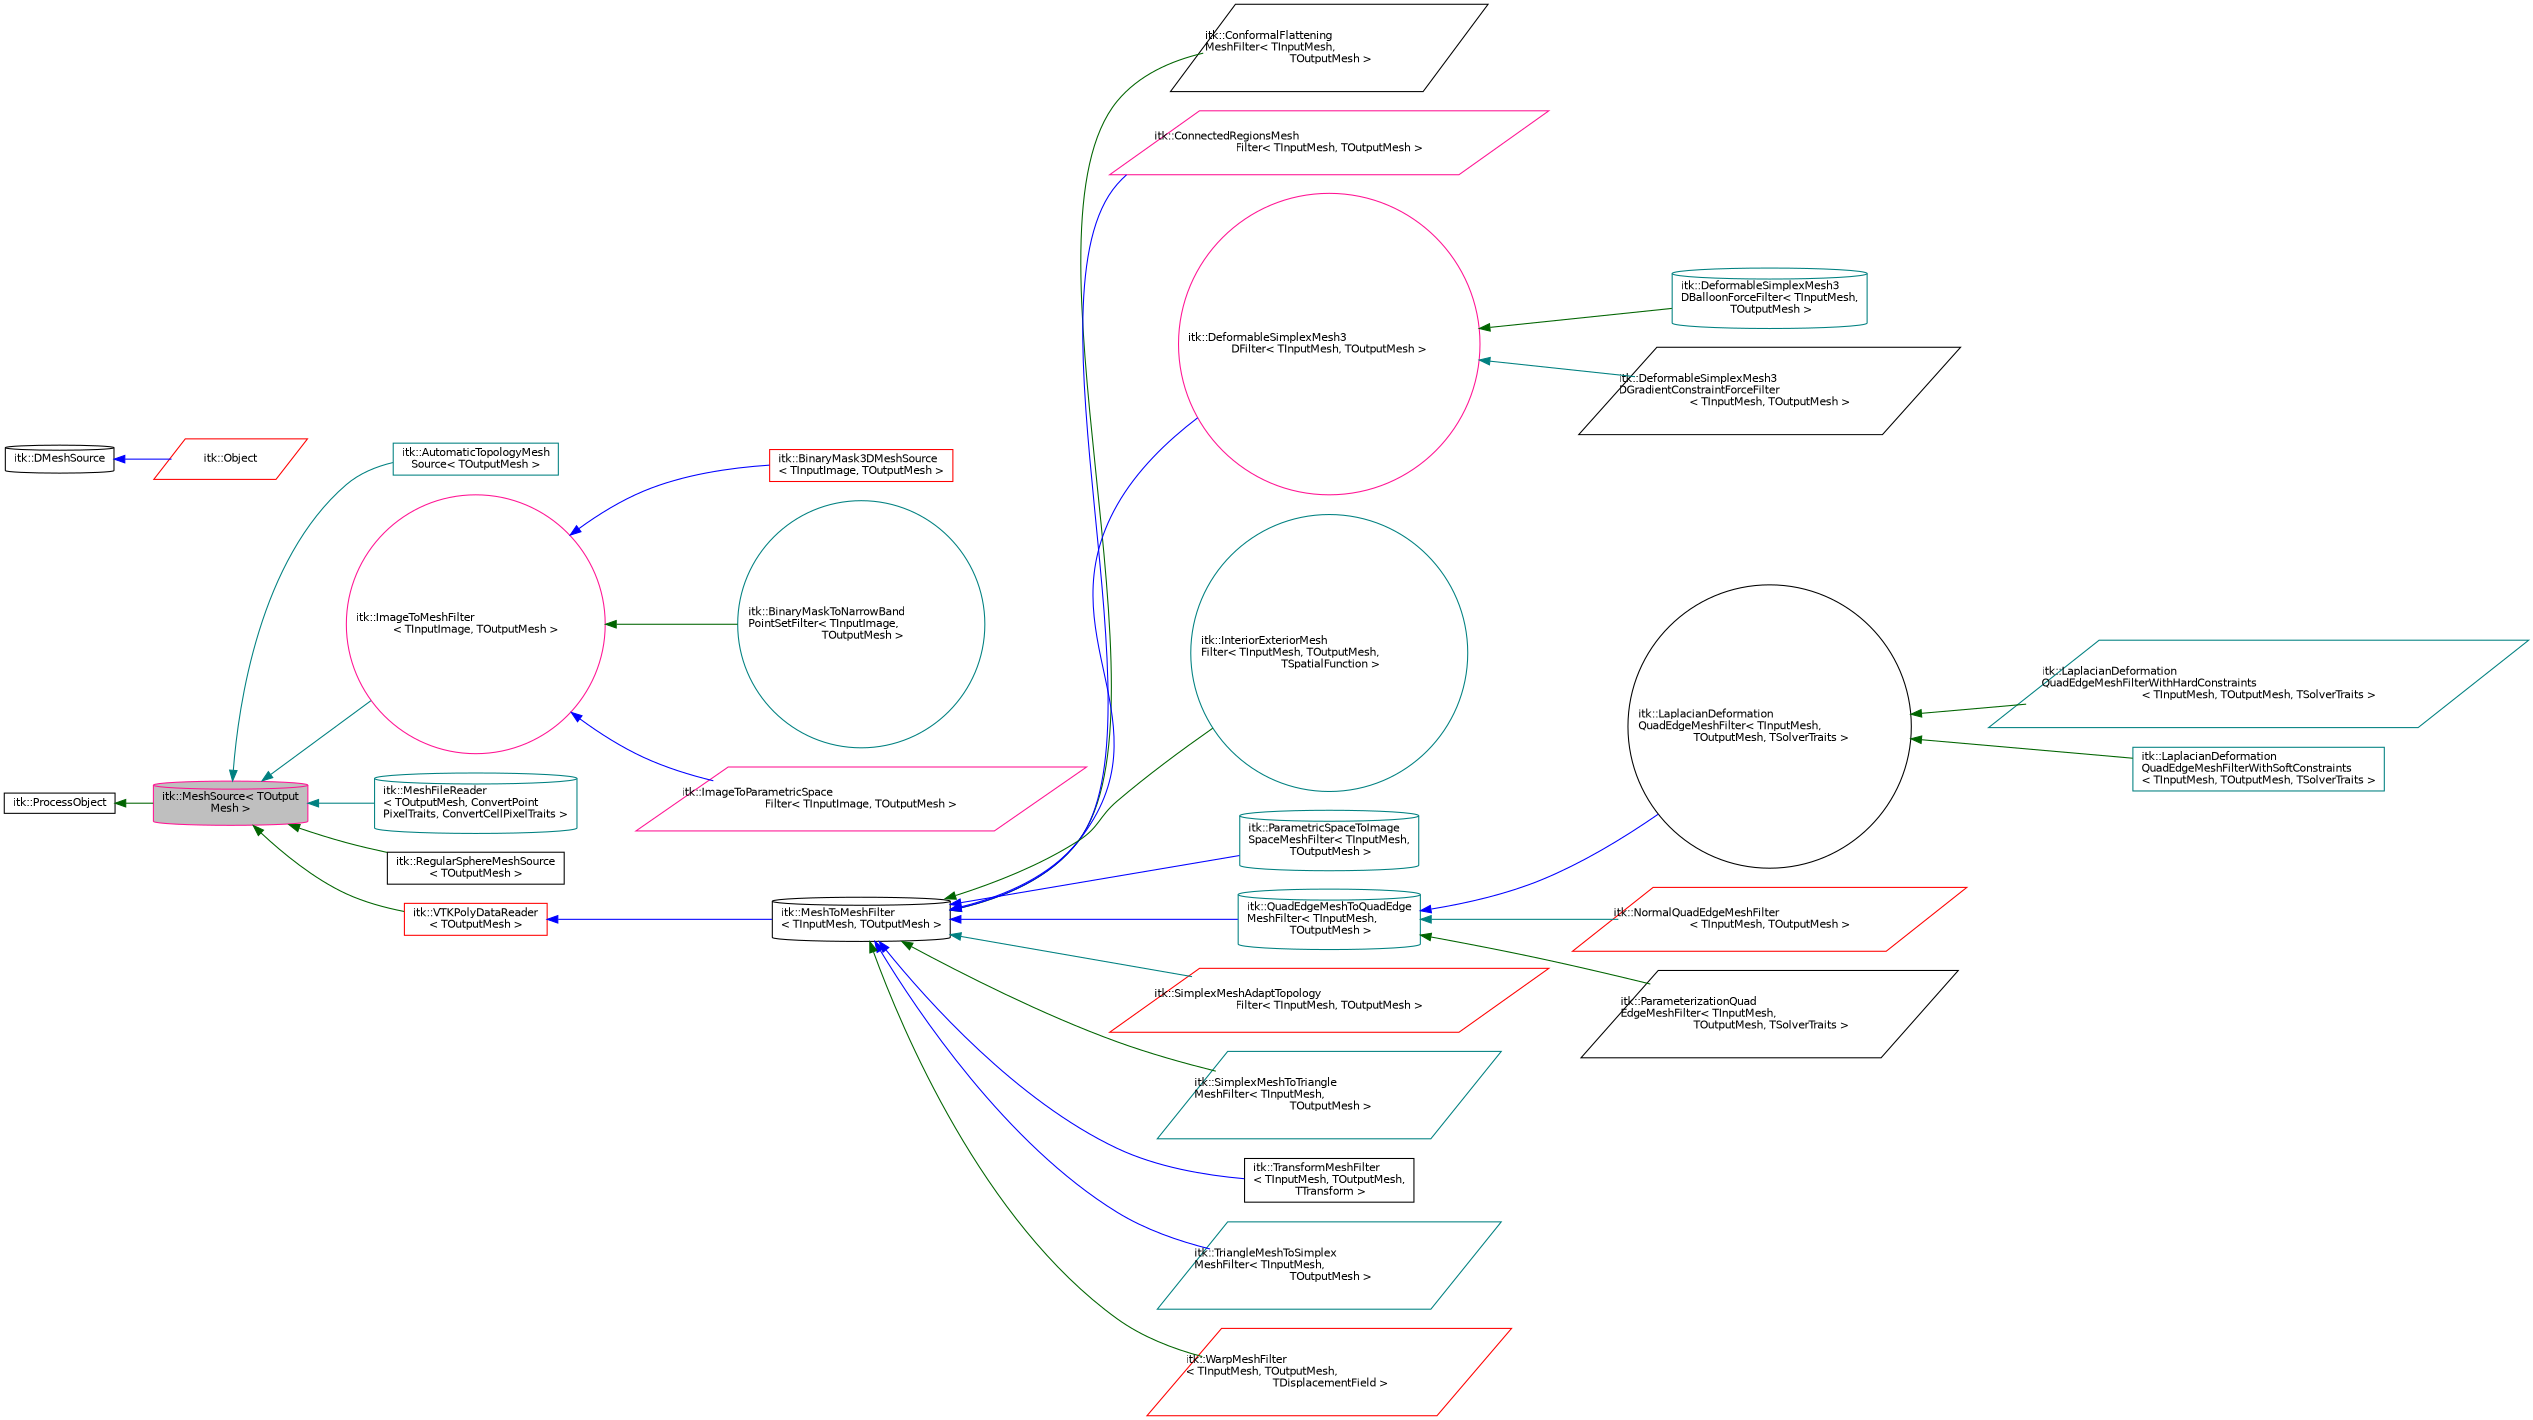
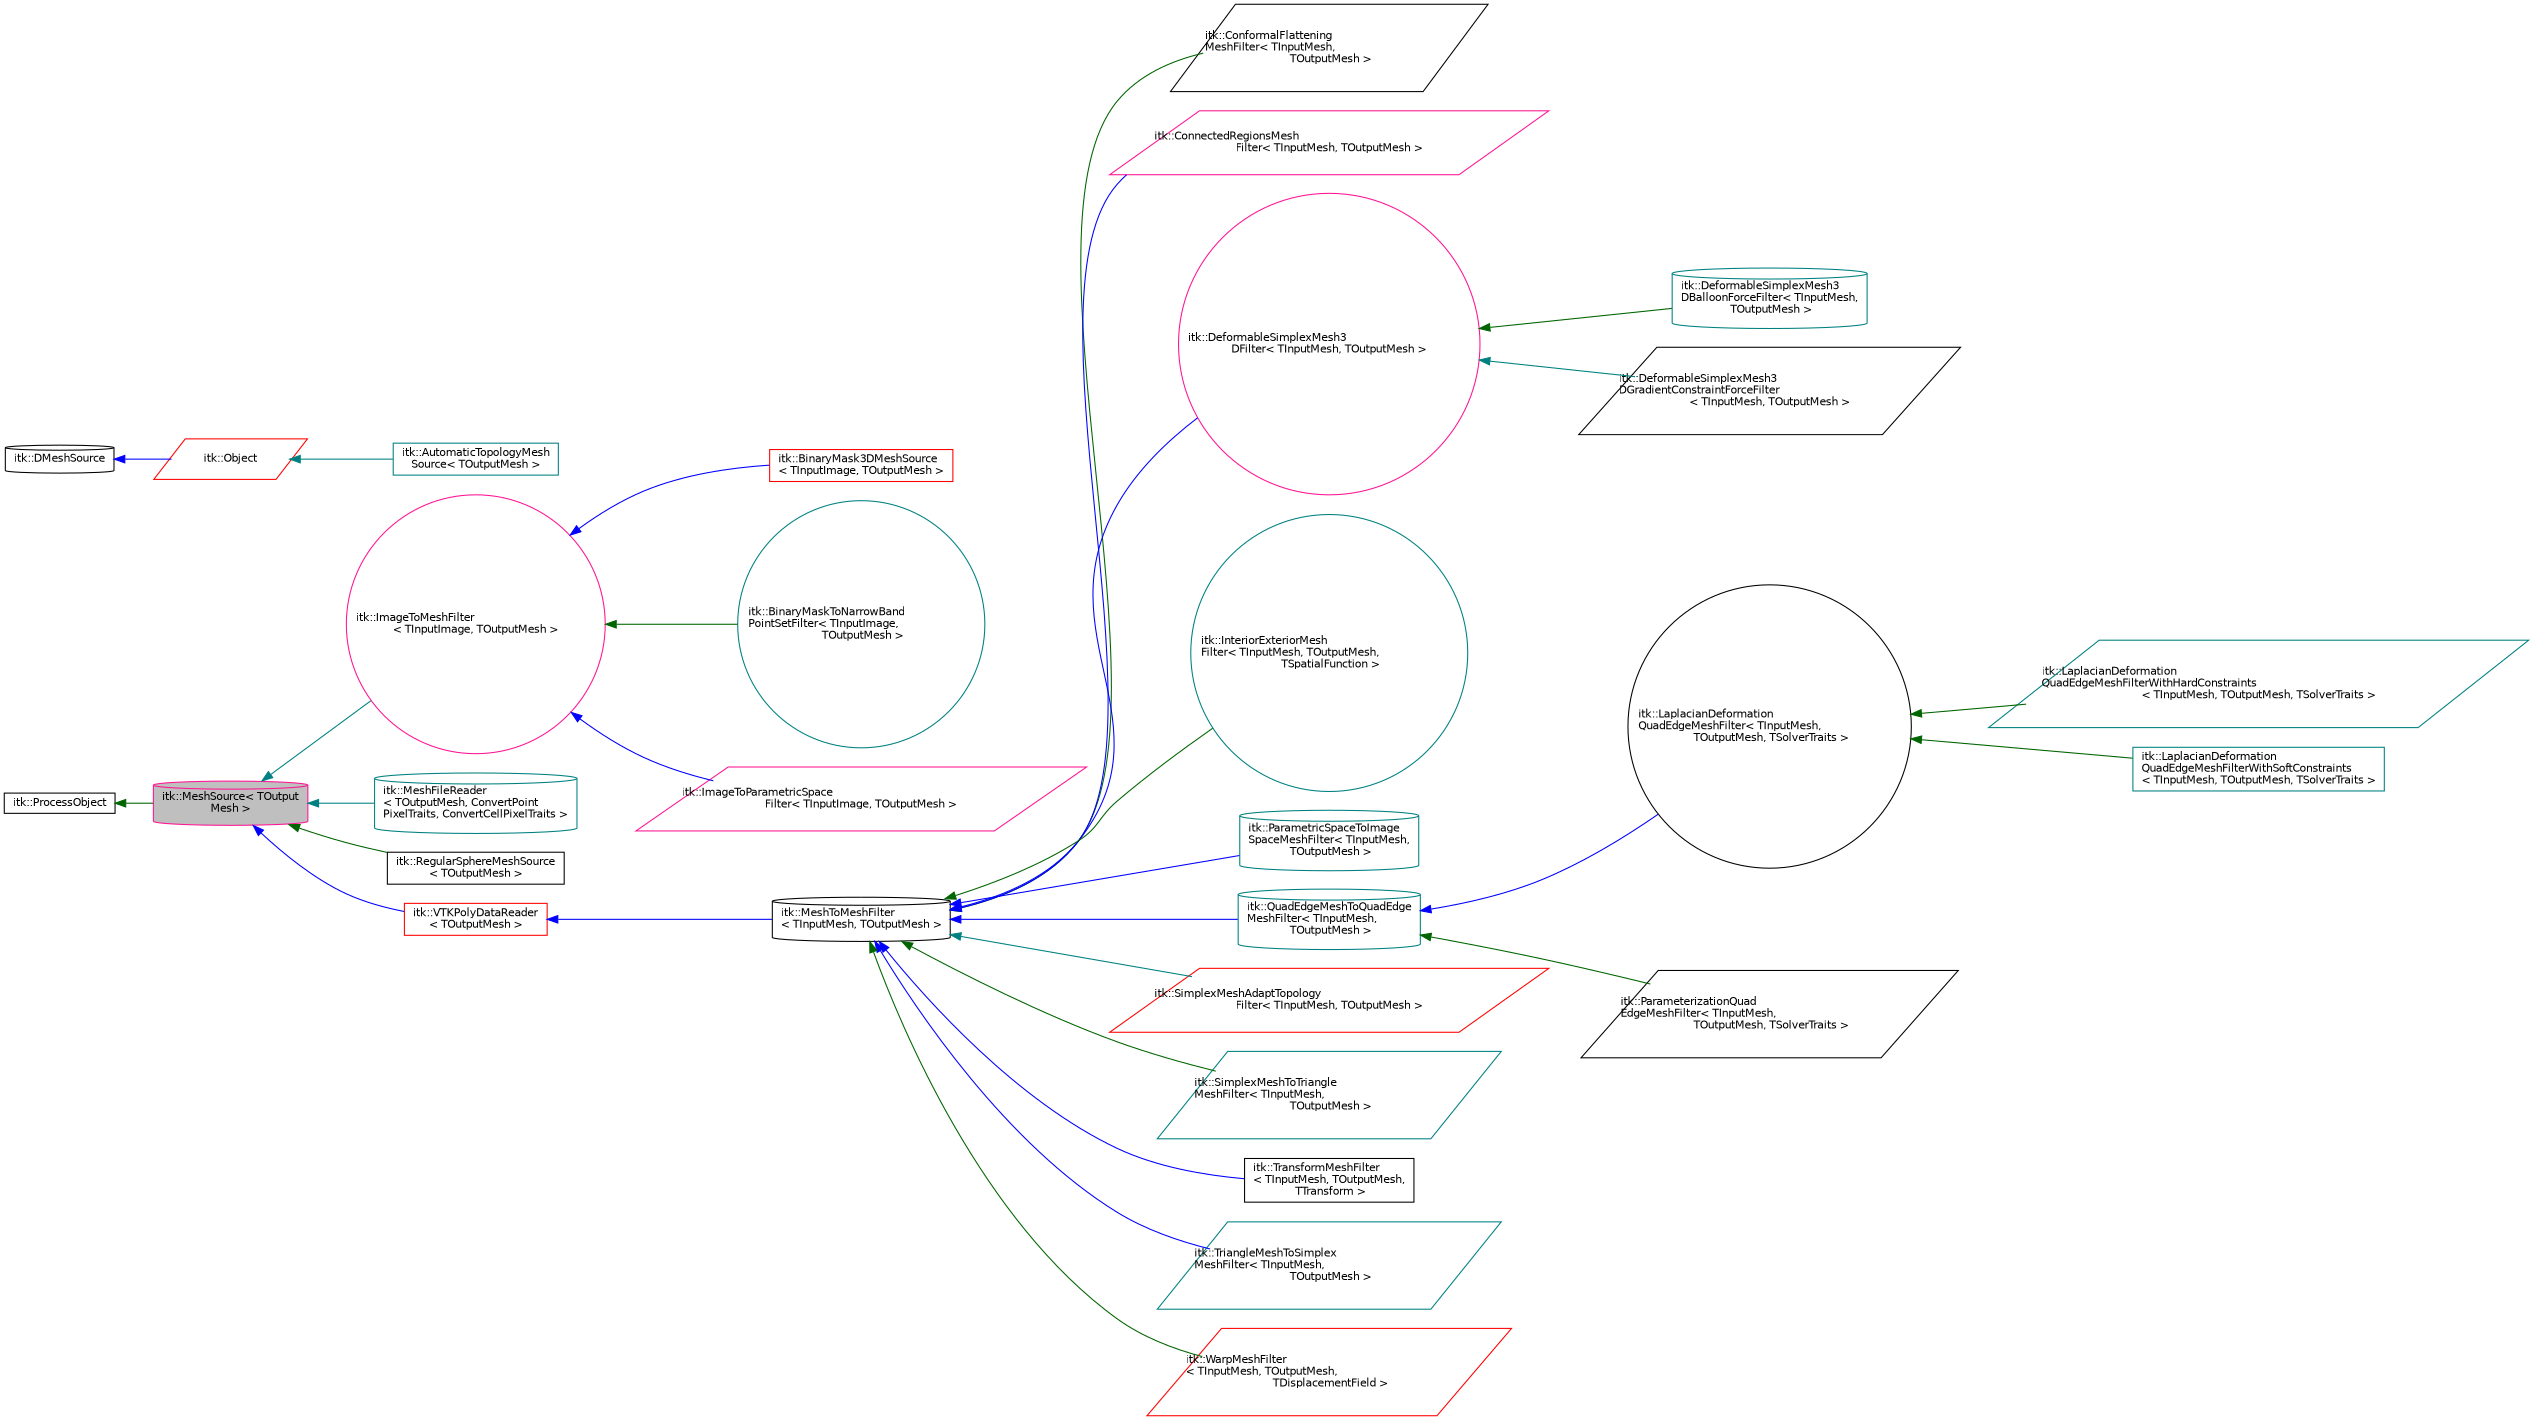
edge "itk::AutomaticTopologyMesh Source< TOutputMesh >" -> "itk::MeshSource< TOutput Mesh >": now "itk::AutomaticTopologyMesh Source< TOutputMesh >" -> "itk::Object"
edge "itk::VTKPolyDataReader < TOutputMesh >" -> "itk::MeshSource< TOutput Mesh >": color darkgreen -> blue
node "itk::NormalQuadEdgeMeshFilter < TInputMesh, TOutputMesh >": removed
